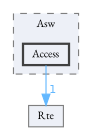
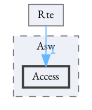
edge "Access" -> "Rte": reversed
